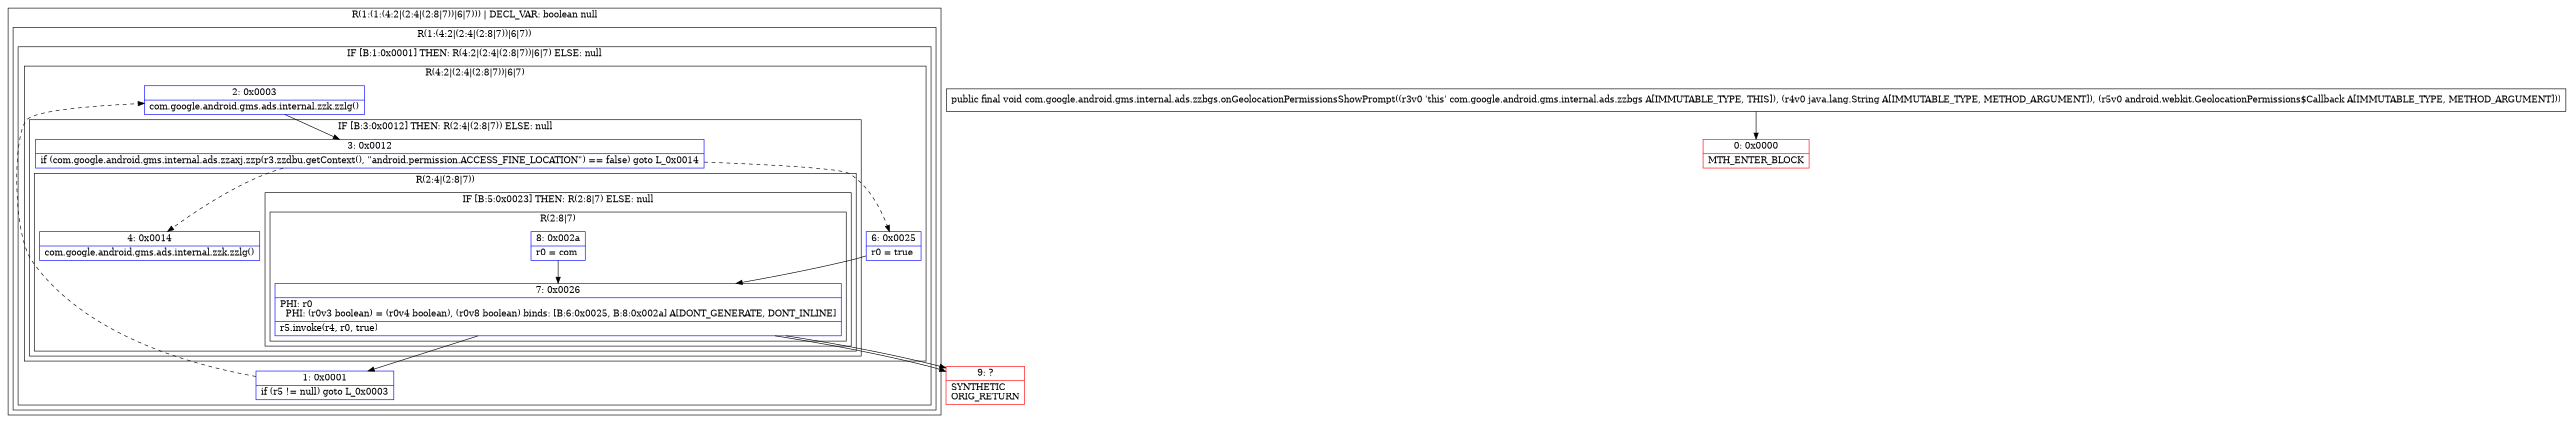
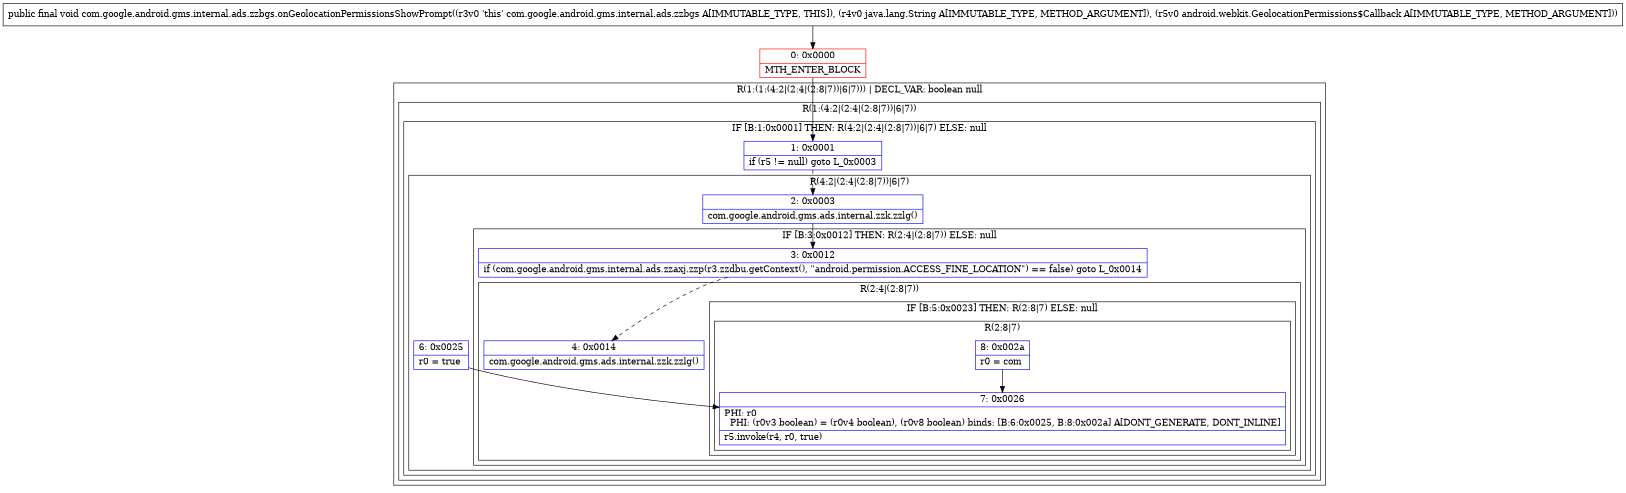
edge "3: 0x0012" -> "6: 0x0025": removed
edge "7: 0x0026" -> "1: 0x0001": now "0: 0x0000" -> "1: 0x0001"
node "9: ?": removed
